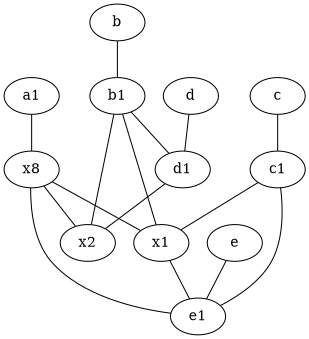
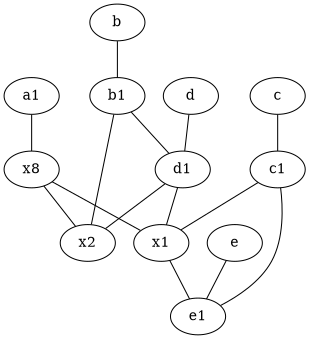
edge "b1" -- "x1": now "d1" -- "x1"
edge "x8" -- "e1": removed
